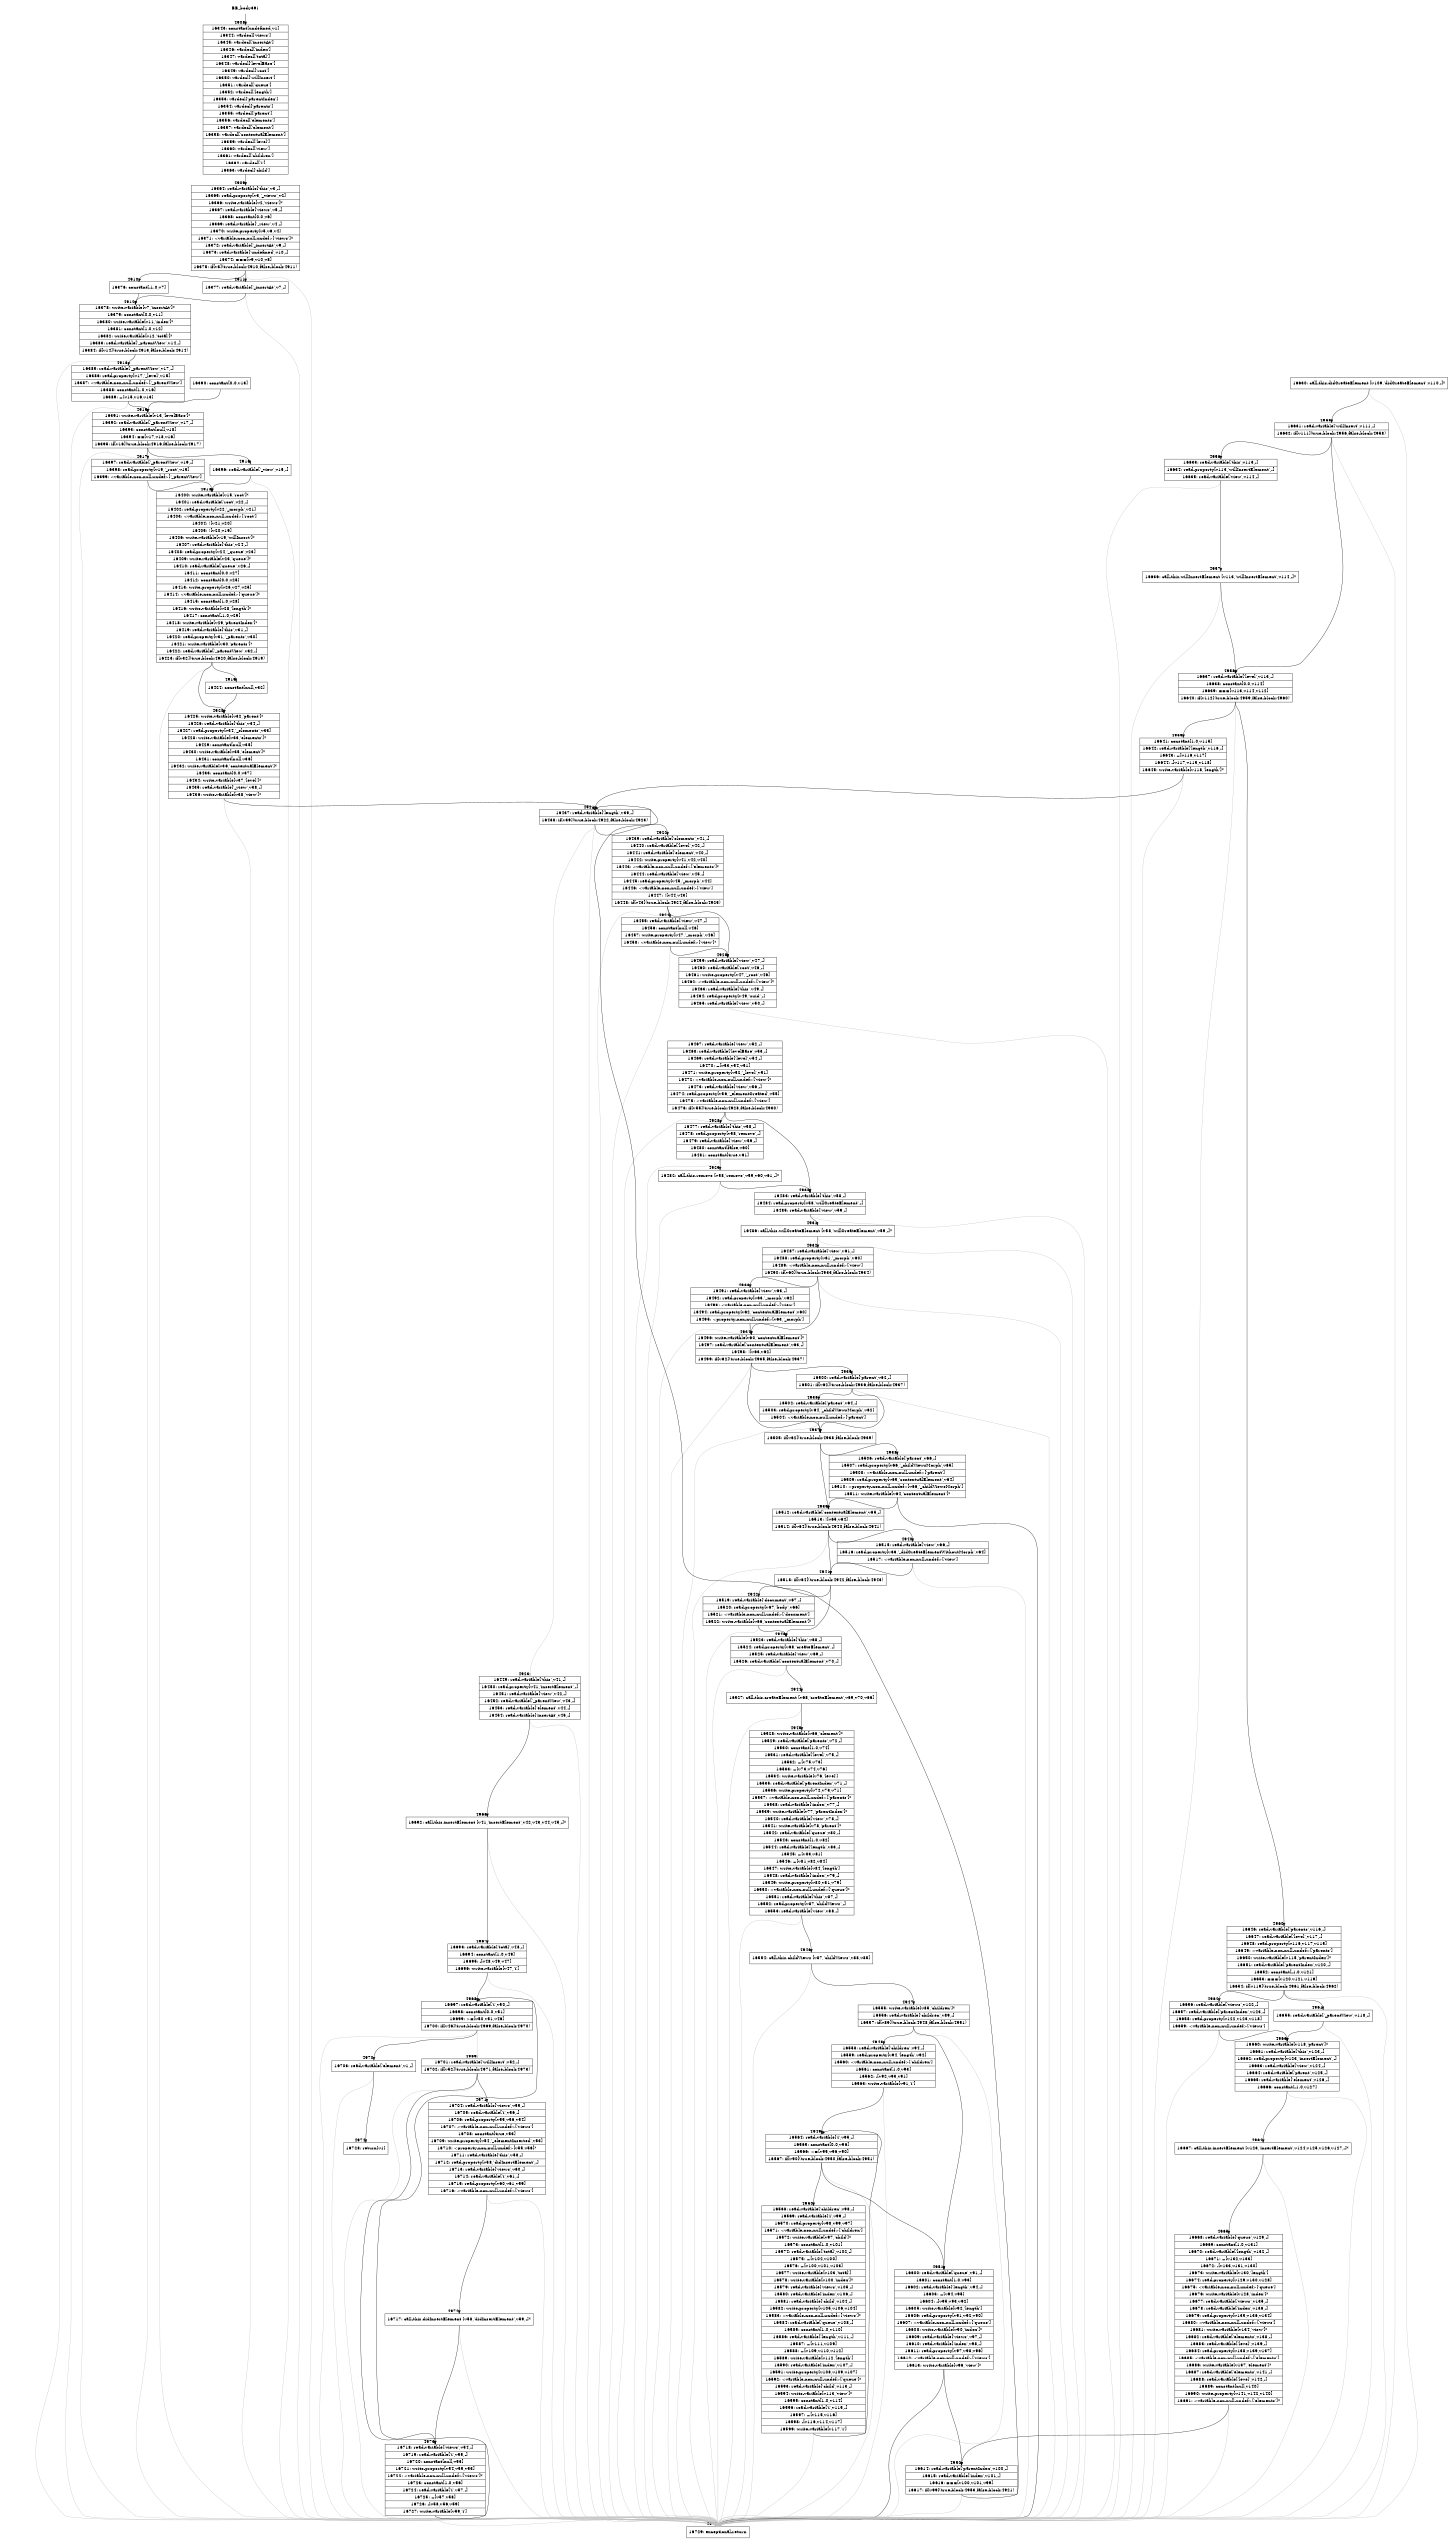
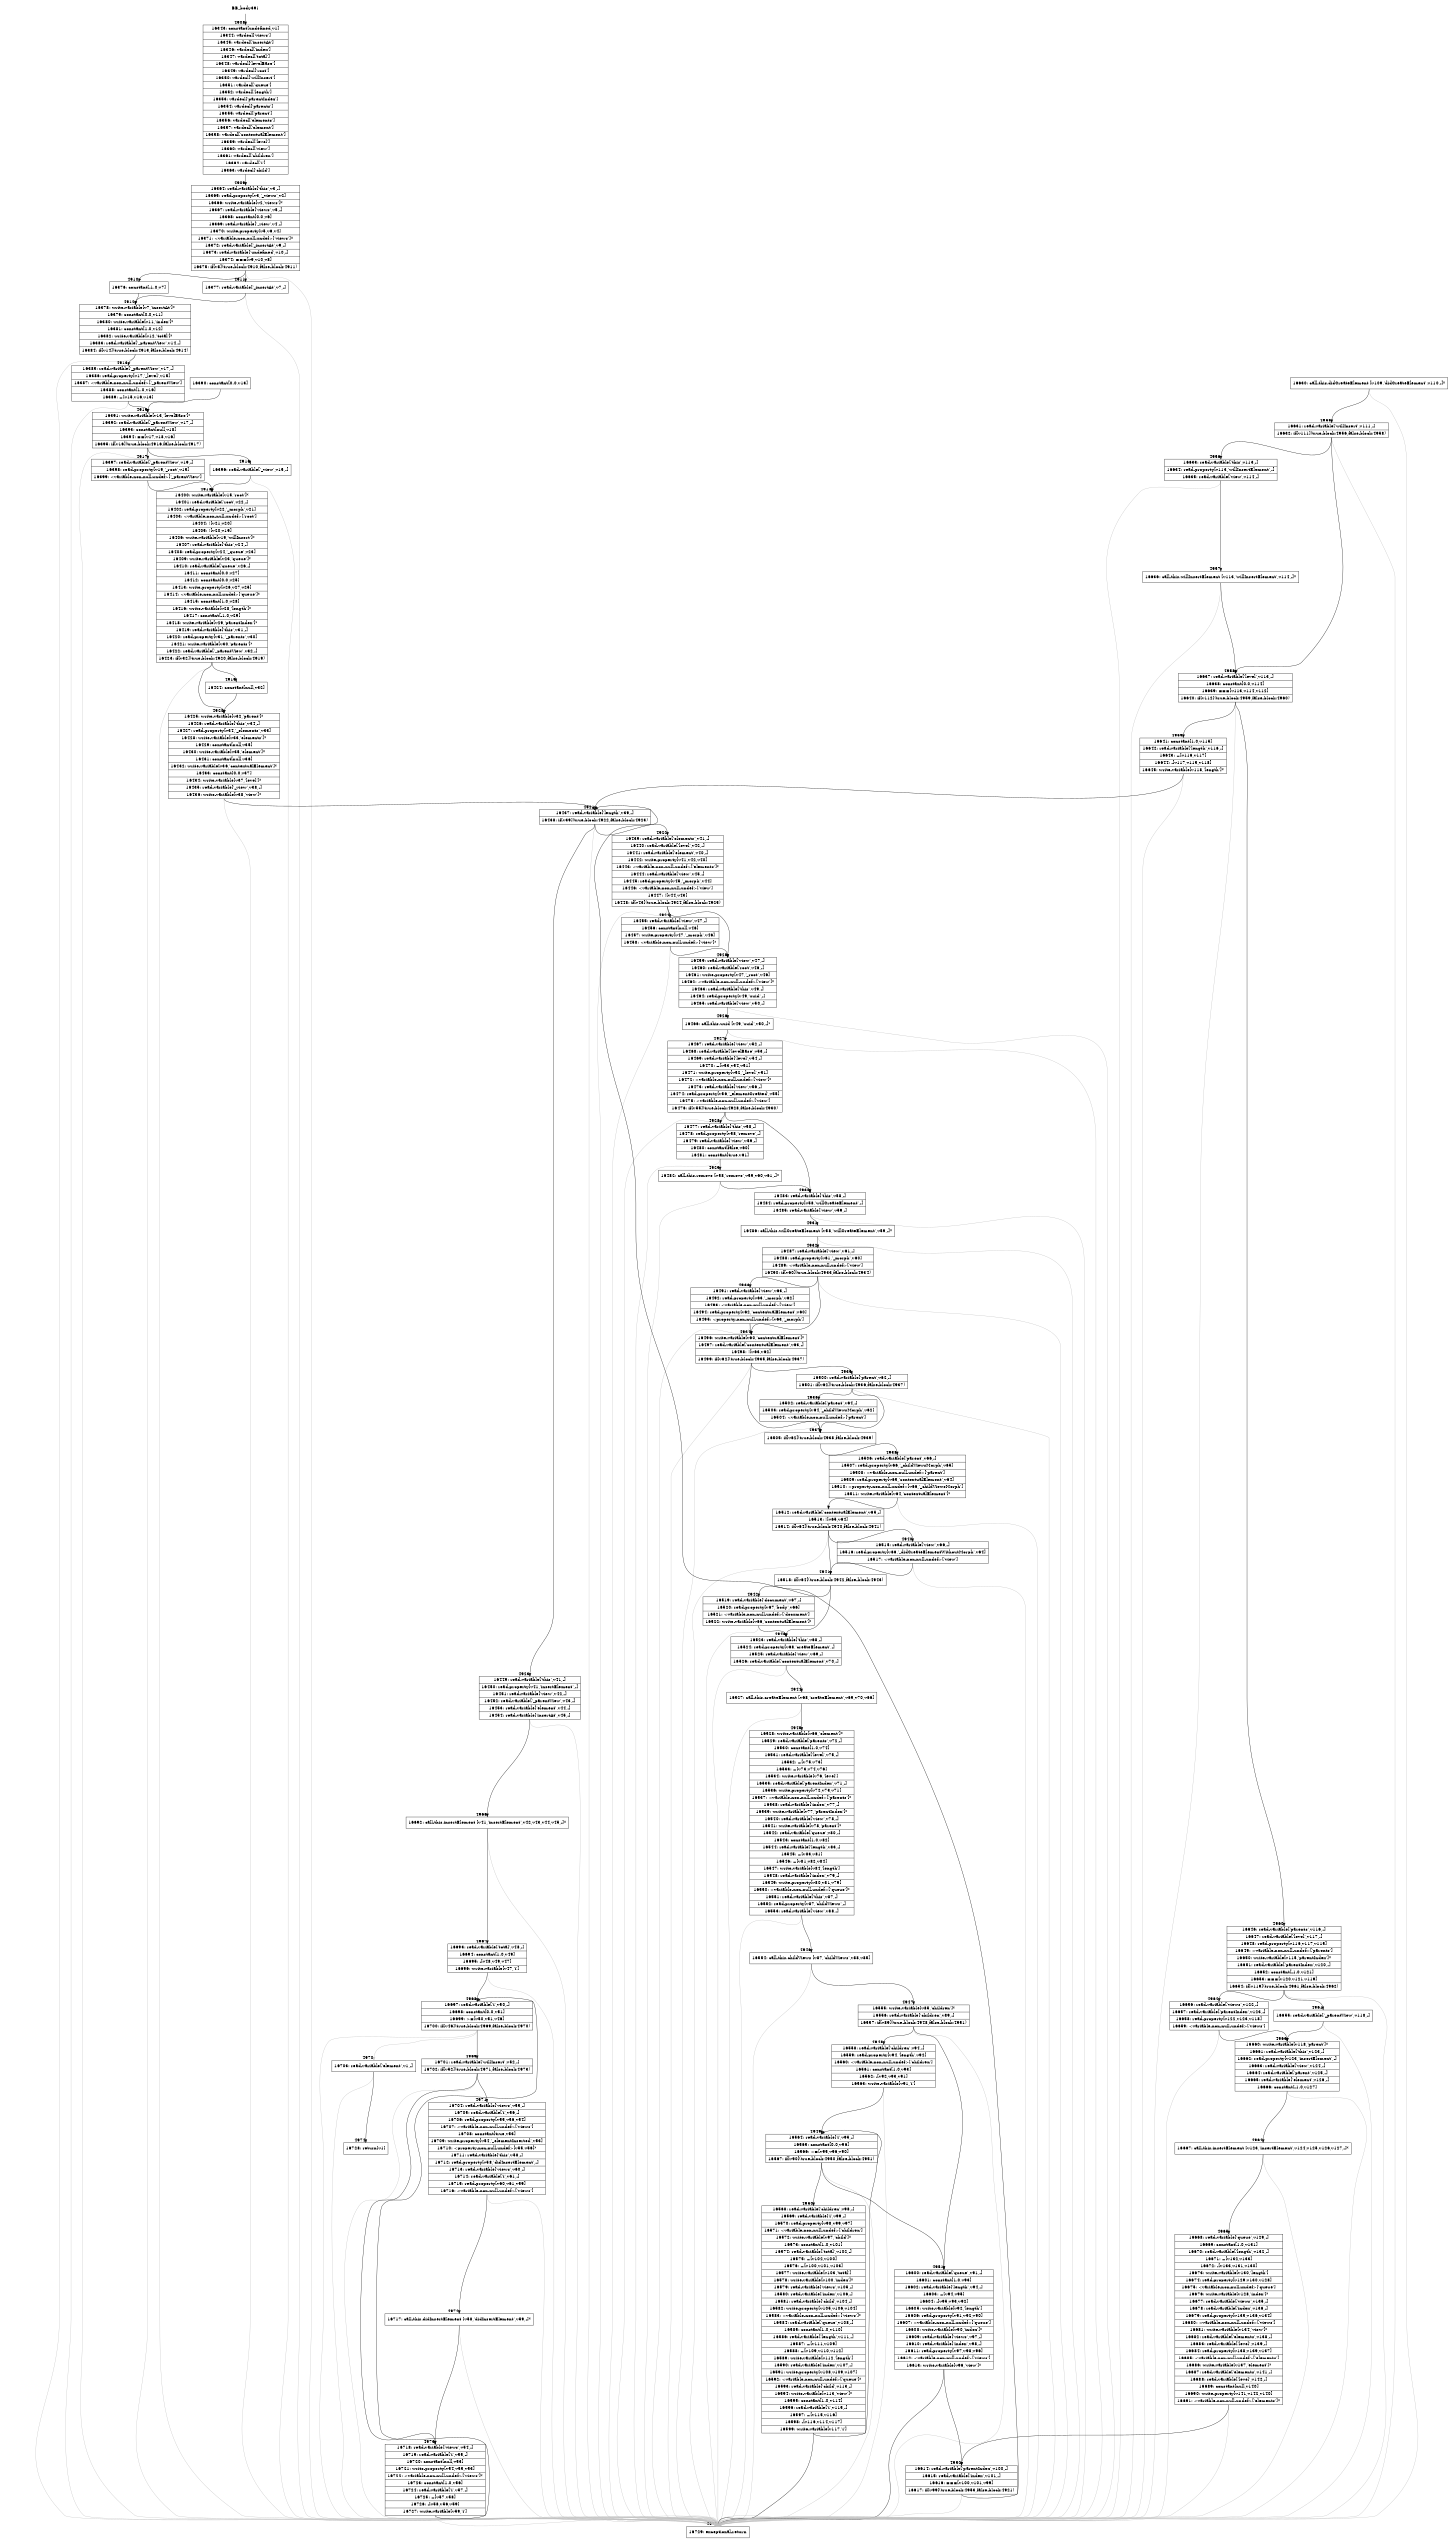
node "16466: call-this.uuid [v49,'uuid',v50,-]*": added
edge "16437: read-variable['length',v39,-]" -> "16449: read-variable['this',v41,-]": color gray -> black
edge "16505: if[v62](true-block:4938,false-block:4939)" -> "16512: read-variable['contextualElement',v65,-]": removed
edge "16697: read-variable['i',v50,-]" -> "16703: read-variable['element',v1,-]": color black -> gray
edge "16697: read-variable['i',v50,-]" -> "16701: read-variable['willInsert',v52,-]": color gray -> black
edge "16506: read-variable['parent',v66,-]" -> "16729: exceptional-return": color black -> gray
edge "16568: read-variable['children',v98,-]" -> "16729: exceptional-return": color gray -> black
